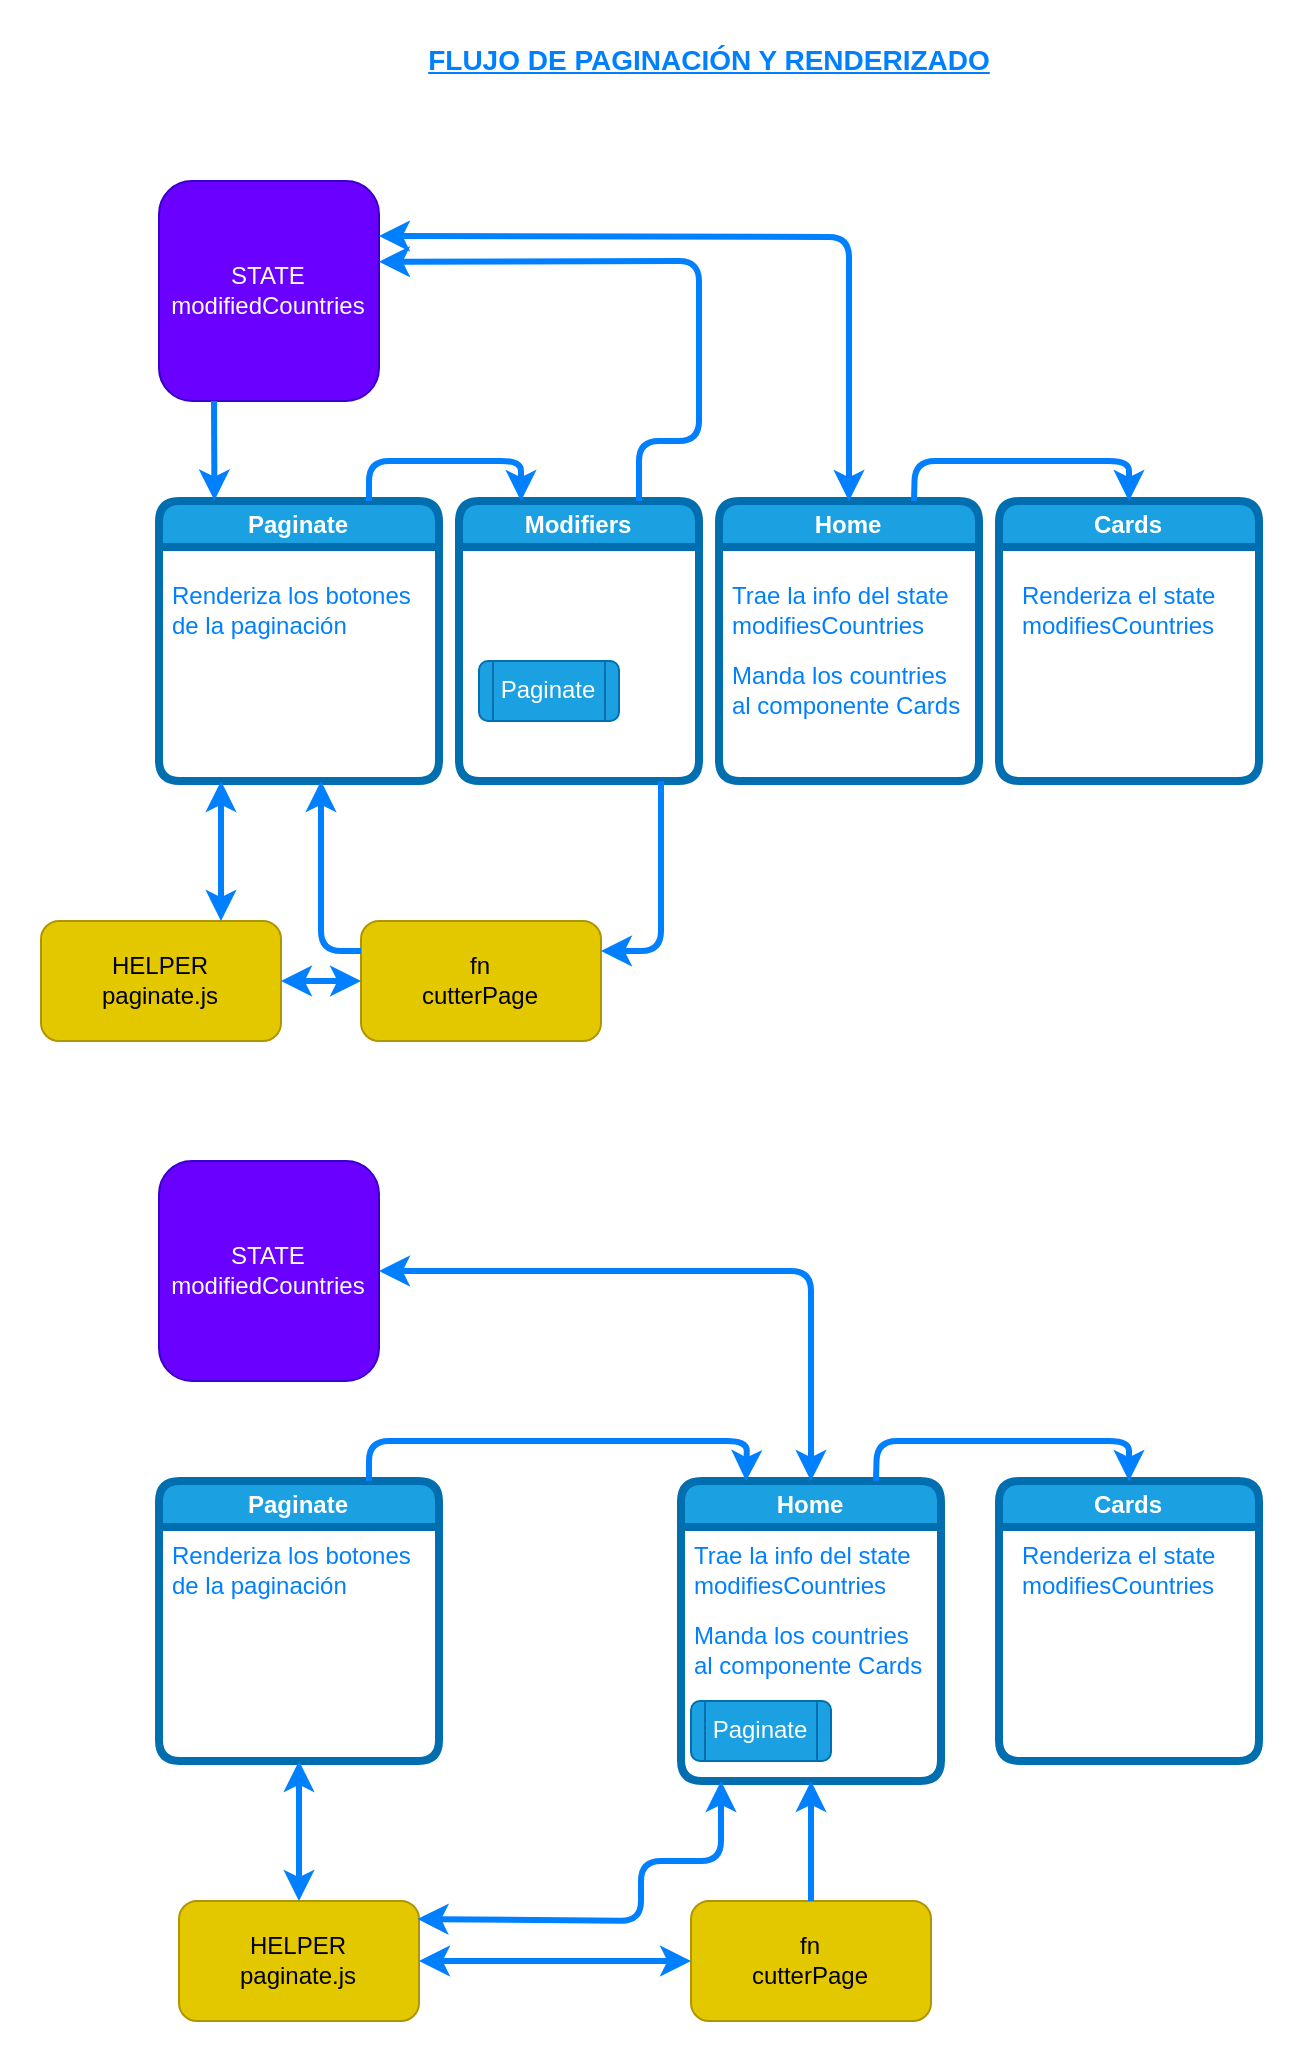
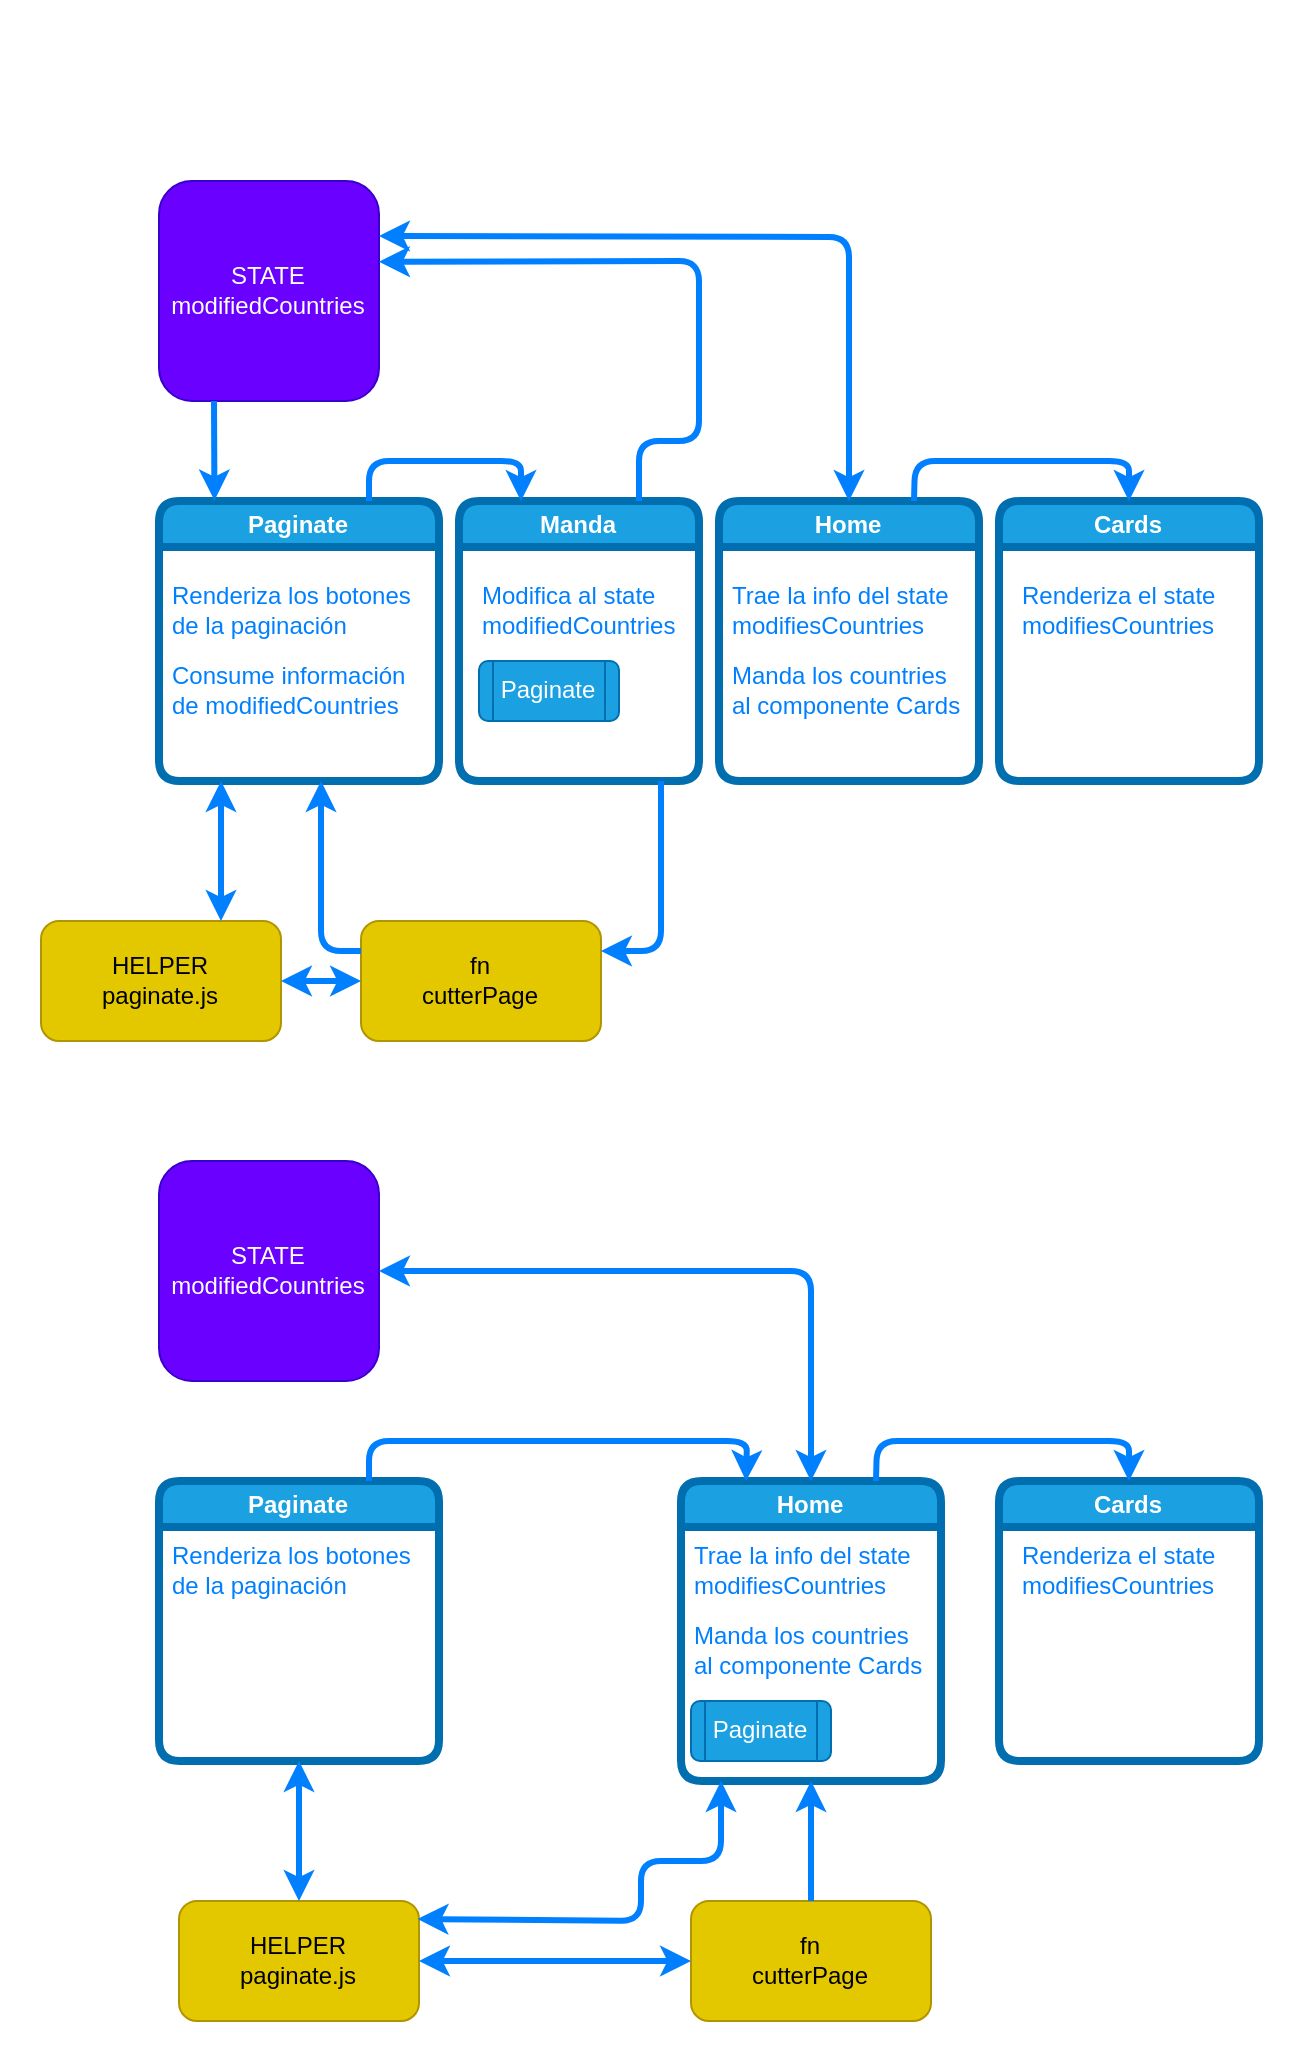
node "FLUJO DE PAGINACIÓN Y RENDERIZADO": removed
node "Modifiers": label "Modifiers" -> "Manda"
node "Modifica al state modifiedCountries": added
node "Consume información de modifiedCountries": added
